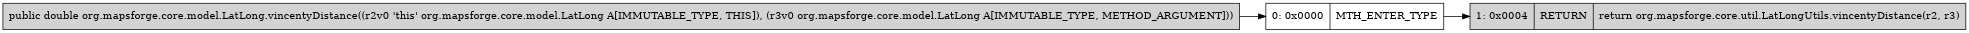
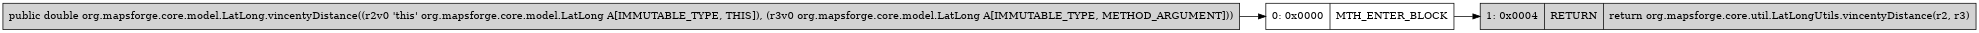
node "0: 0x0000": text "MTH_ENTER_TYPE" -> "MTH_ENTER_BLOCK"
